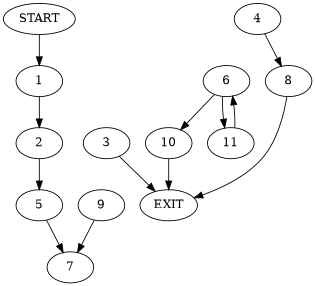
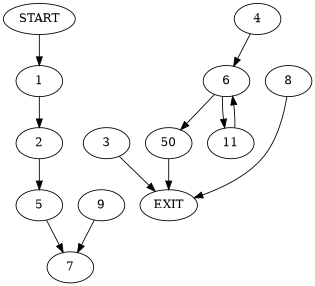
edge "4" -> "8": now "4" -> "6"
node "10": label "10" -> "50"
